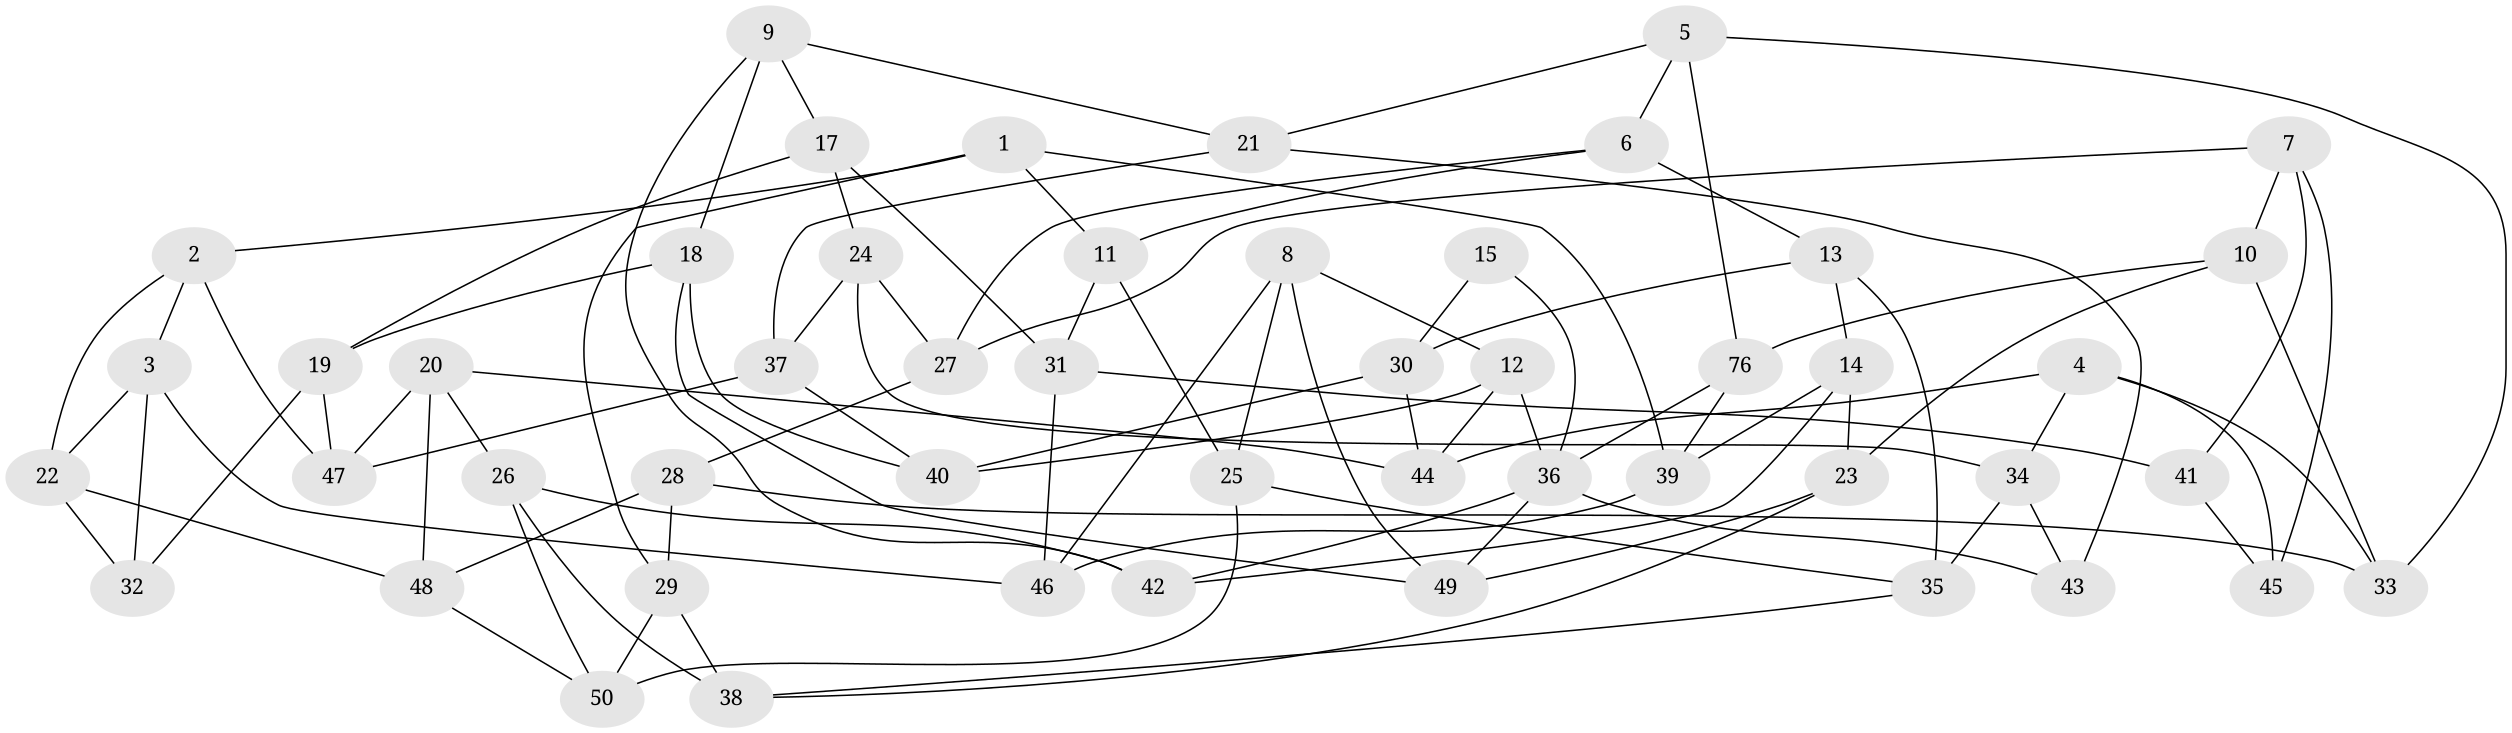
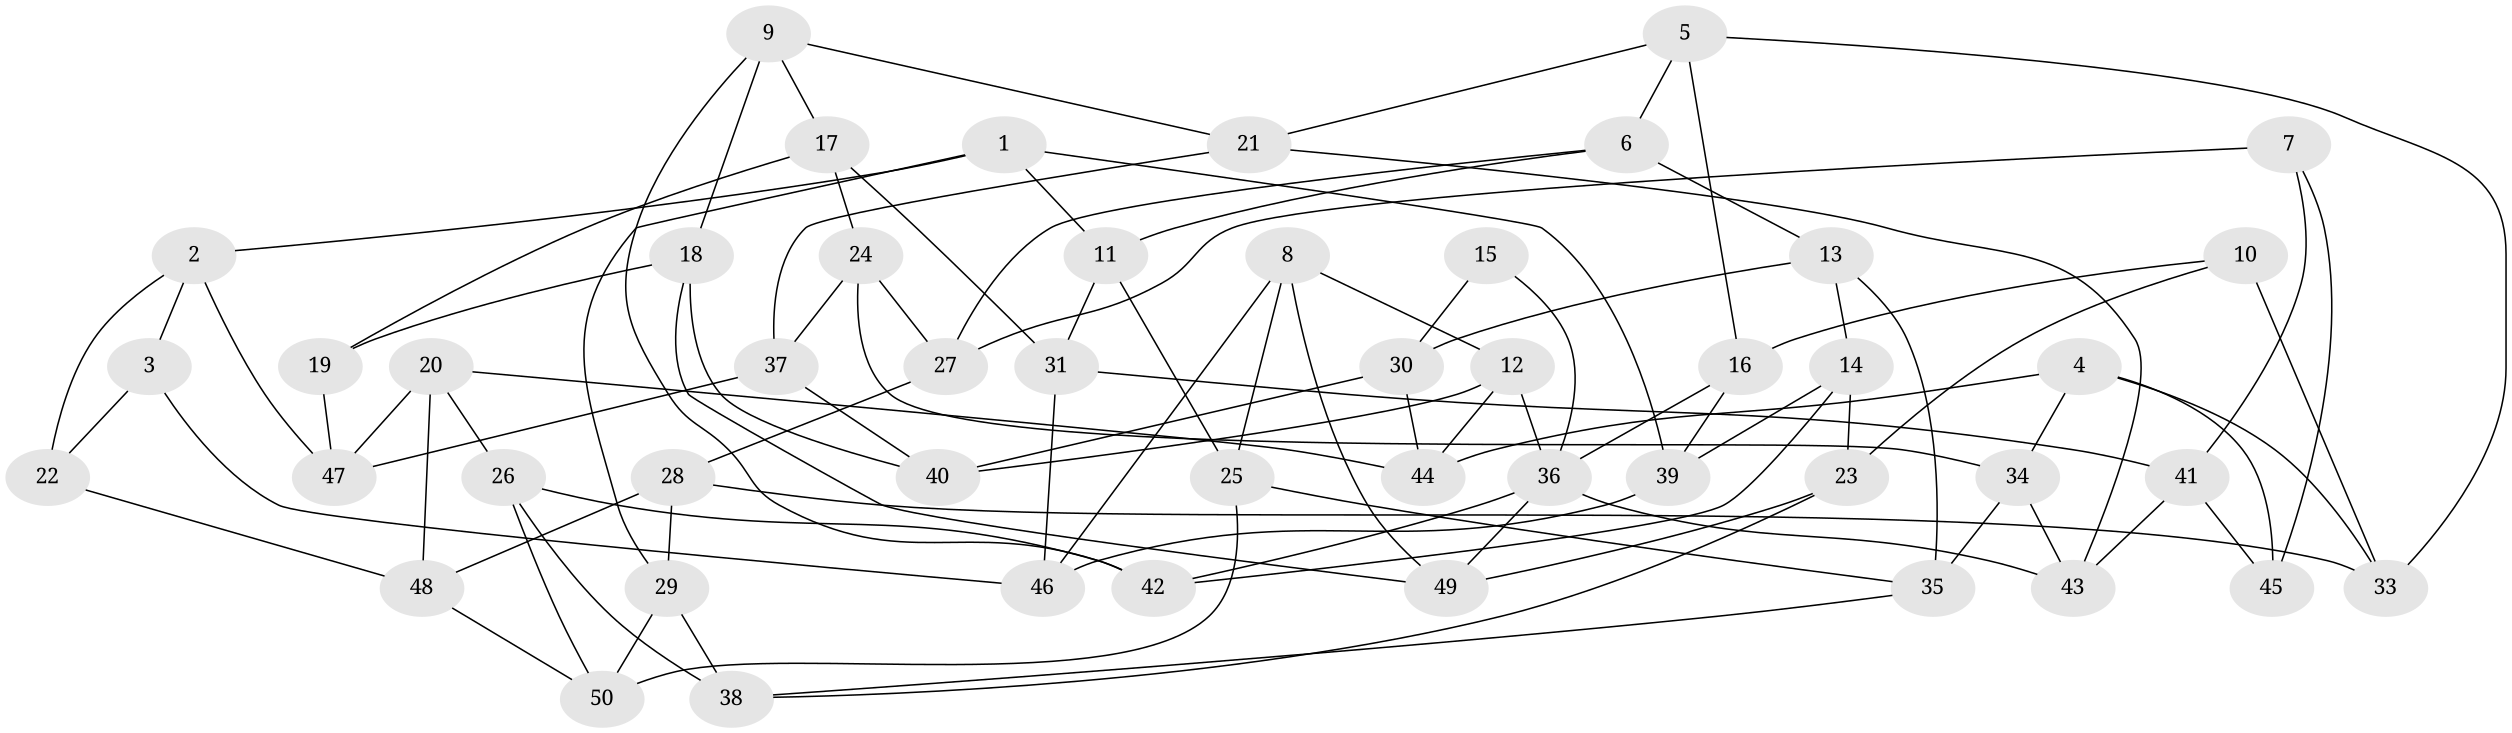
edge "7" -- "10": removed
node "76": label "76" -> "16"
edge "41" -- "43": added
node "32": removed
